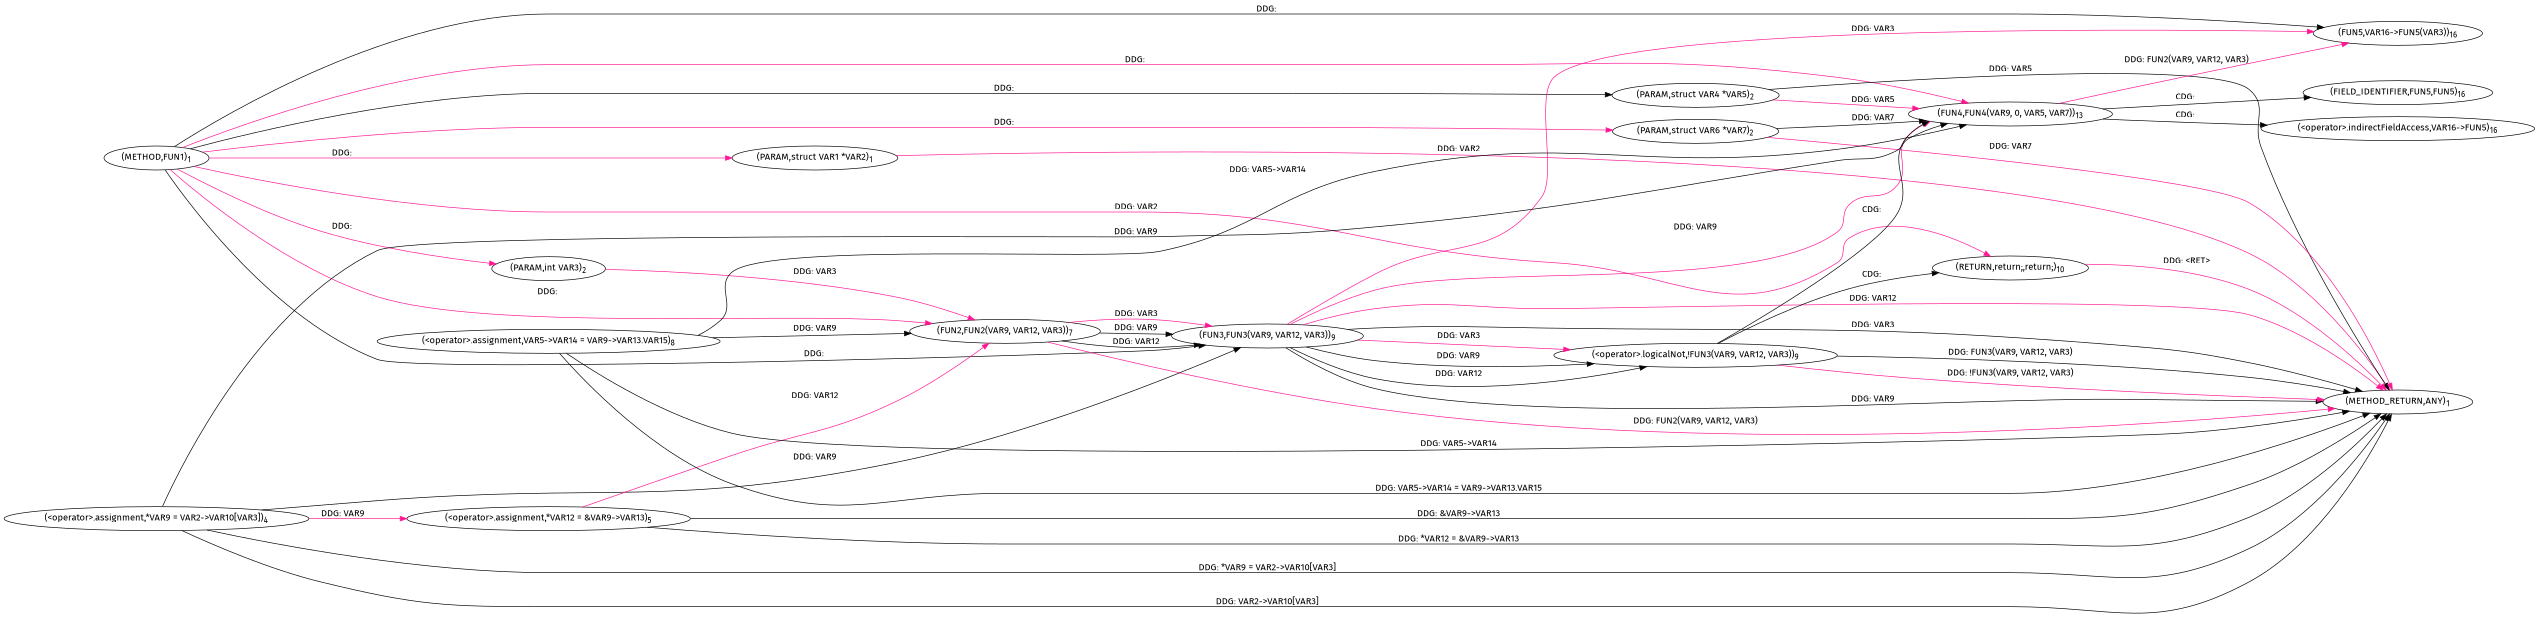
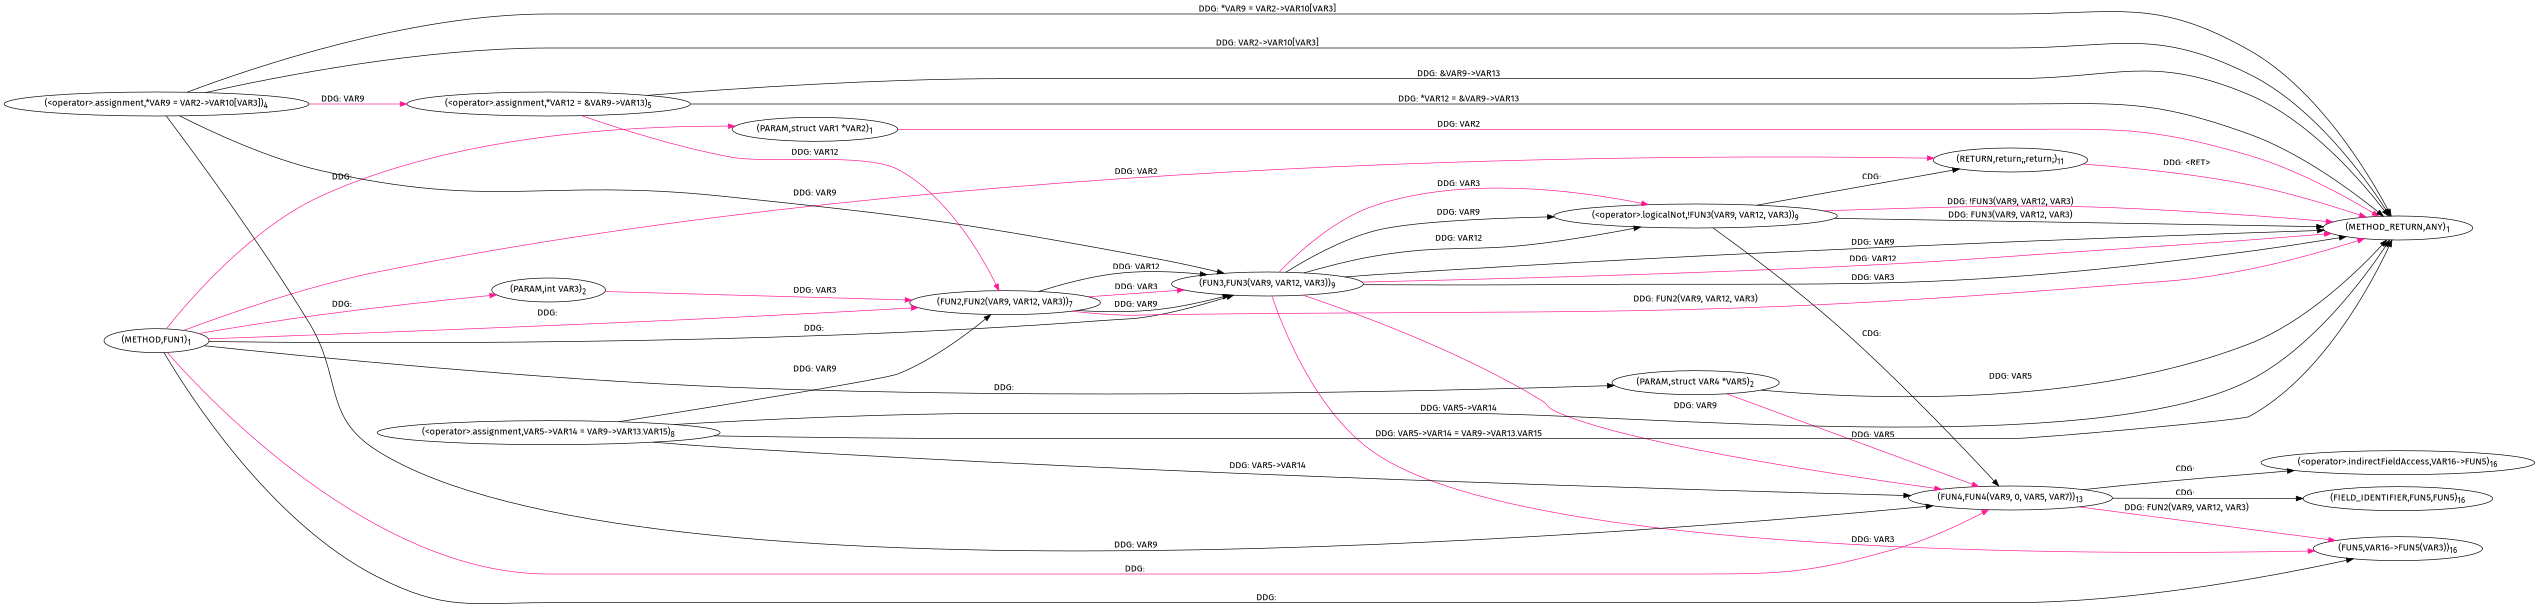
node "(PARAM,struct VAR6 *VAR7)": removed
node "(RETURN,return;,return;)": text "10" -> "11"
